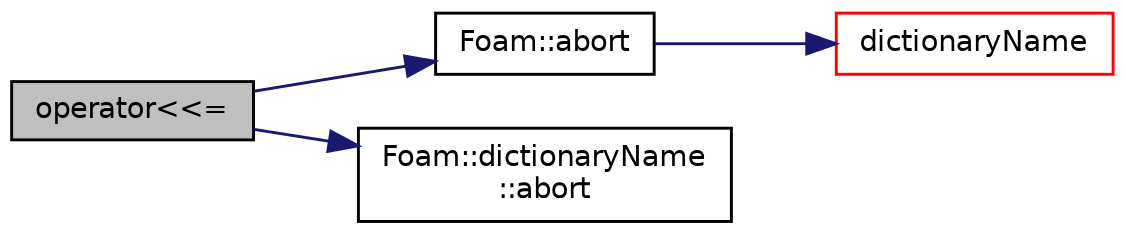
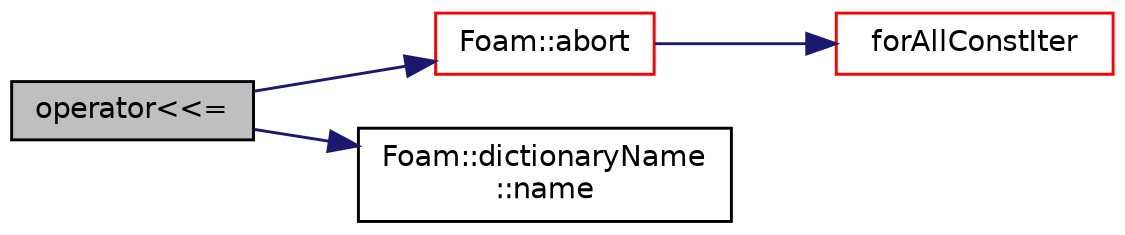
node "Foam::abort": color black -> red
node "dictionaryName": label "dictionaryName" -> "forAllConstIter"
node "Foam::dictionaryName ::abort": label "Foam::dictionaryName ::abort" -> "Foam::dictionaryName ::name"
